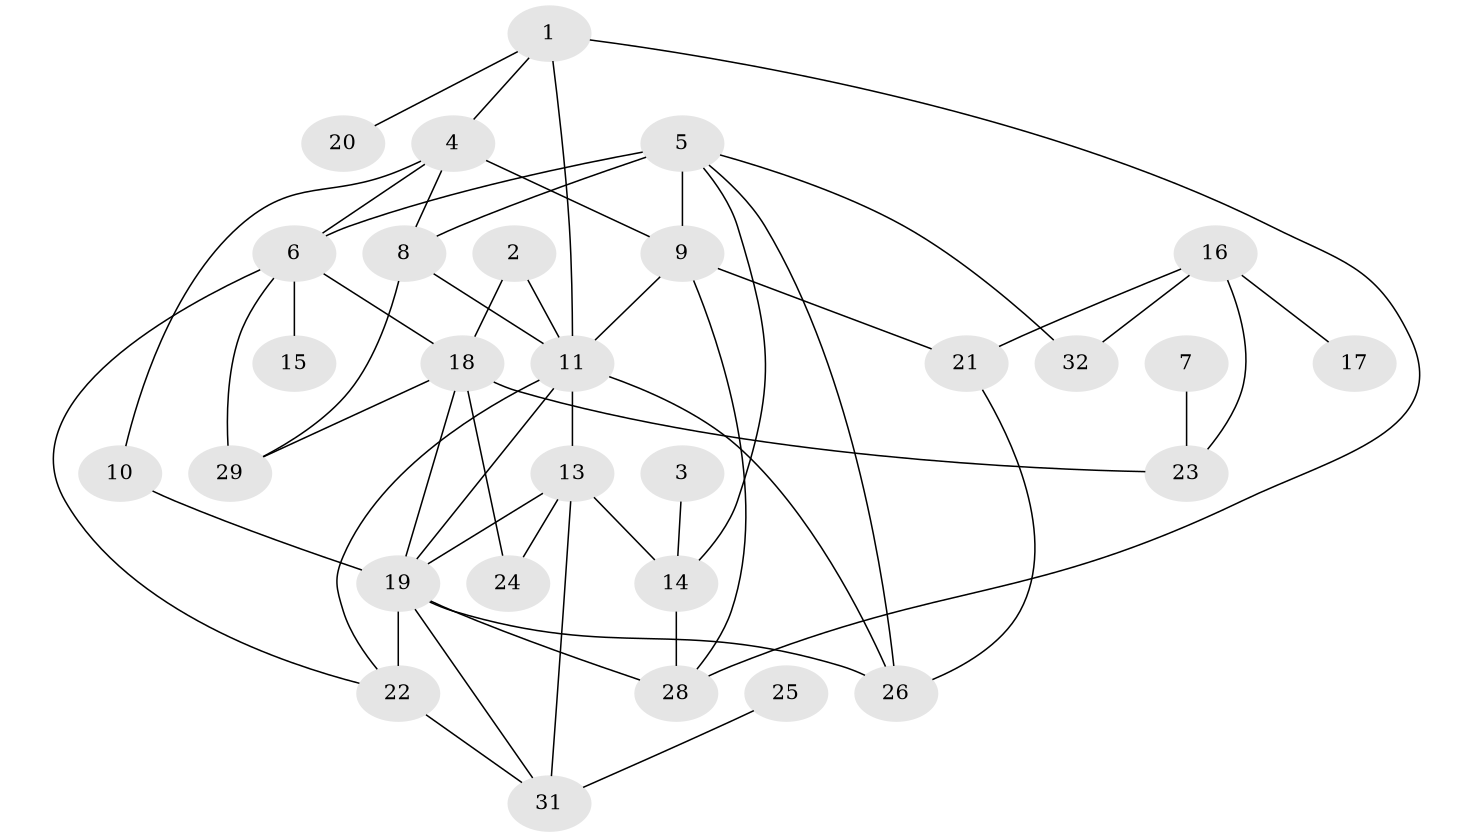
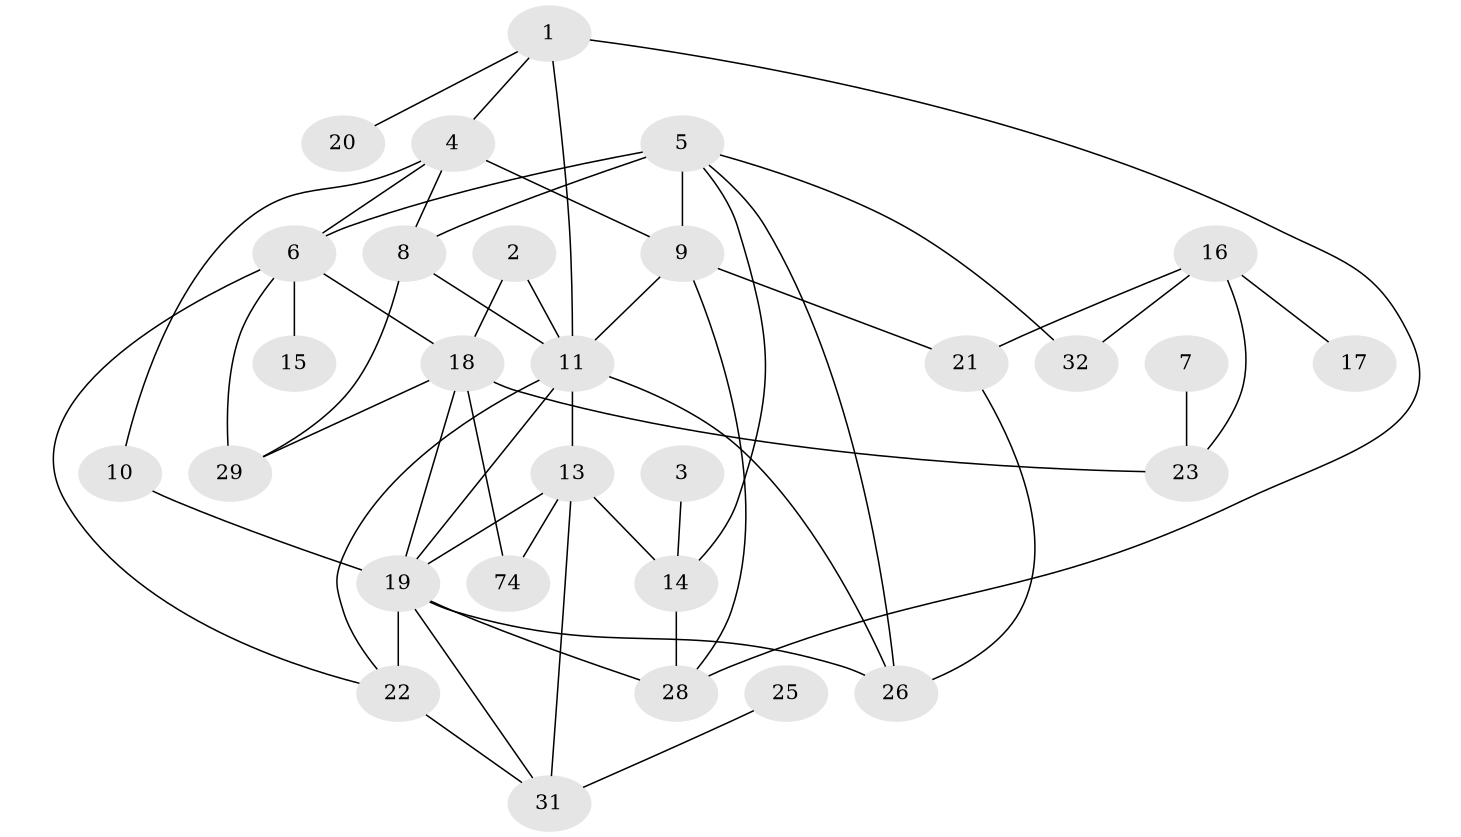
node "24": label "24" -> "74"
